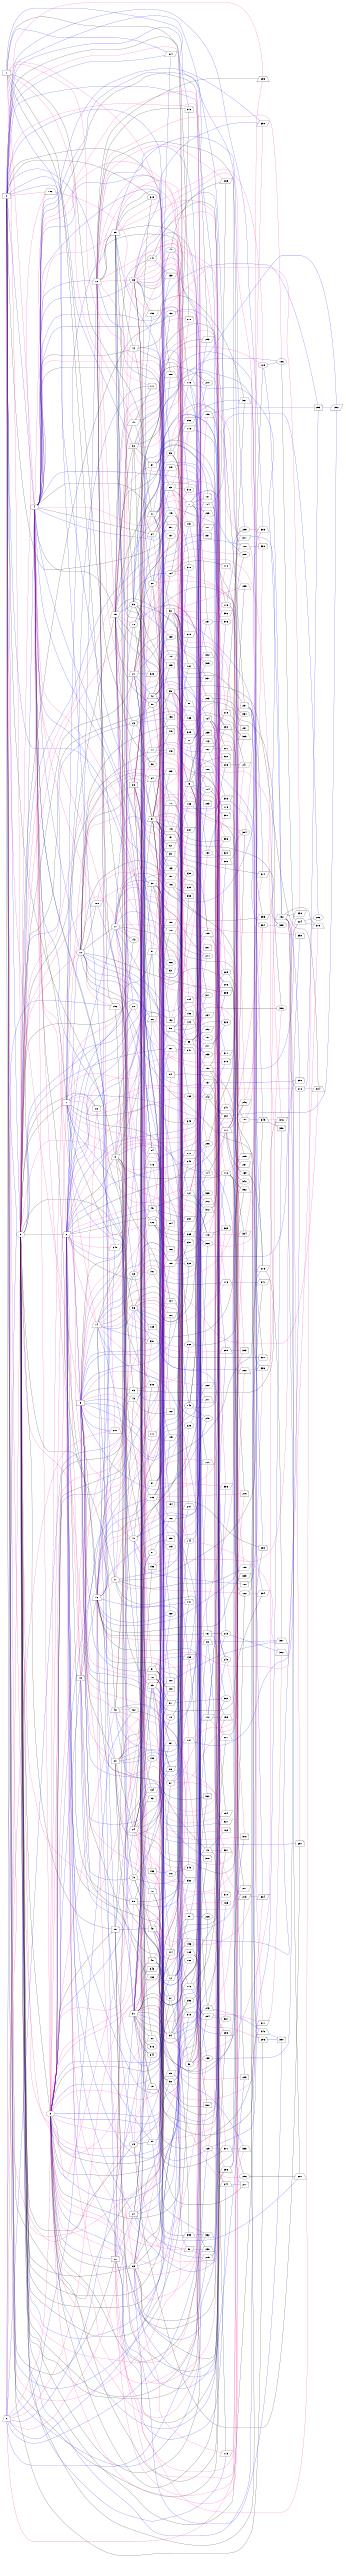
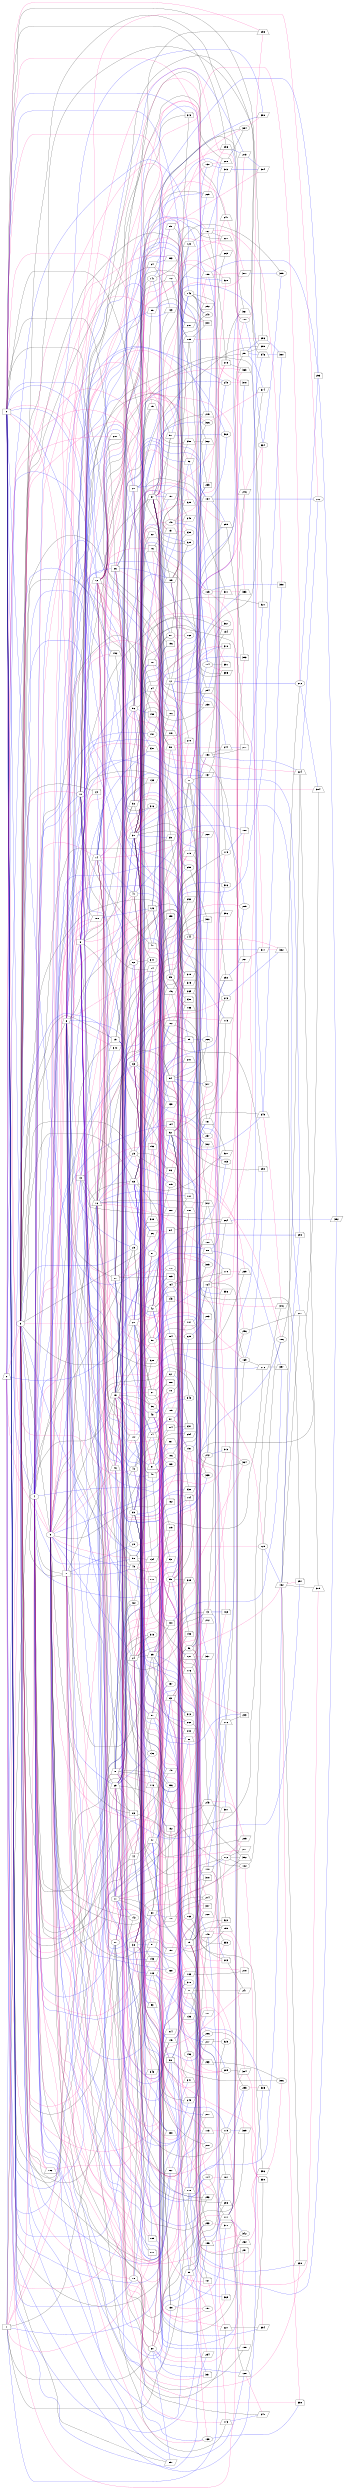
node "284": removed
node "161": shape note -> trapezium
node "185": shape trapezium -> parallelogram
node "187": added
